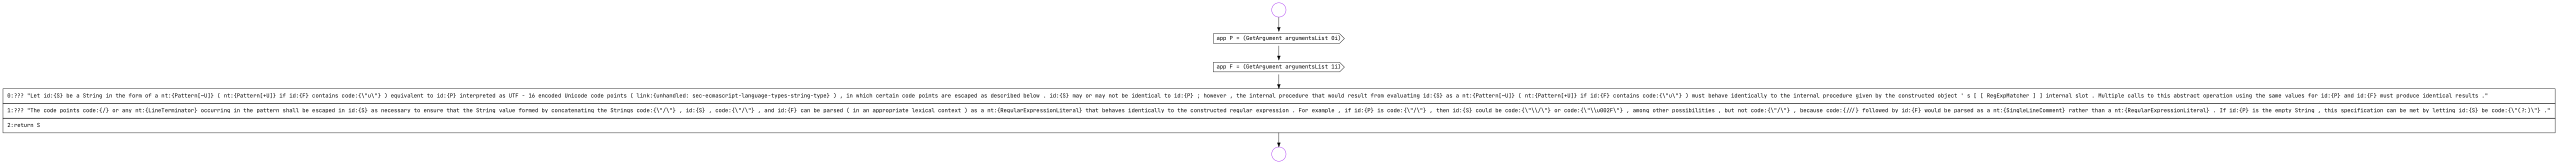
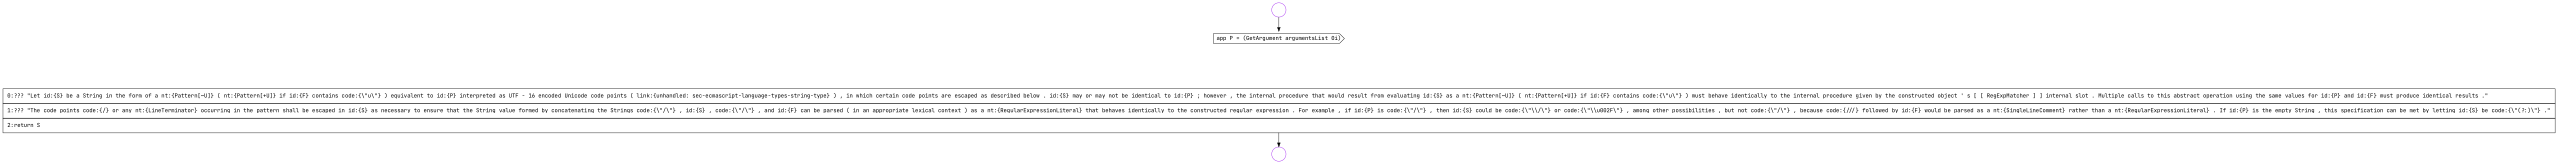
node "app F = (GetArgument argumentsList 1i)": removed
